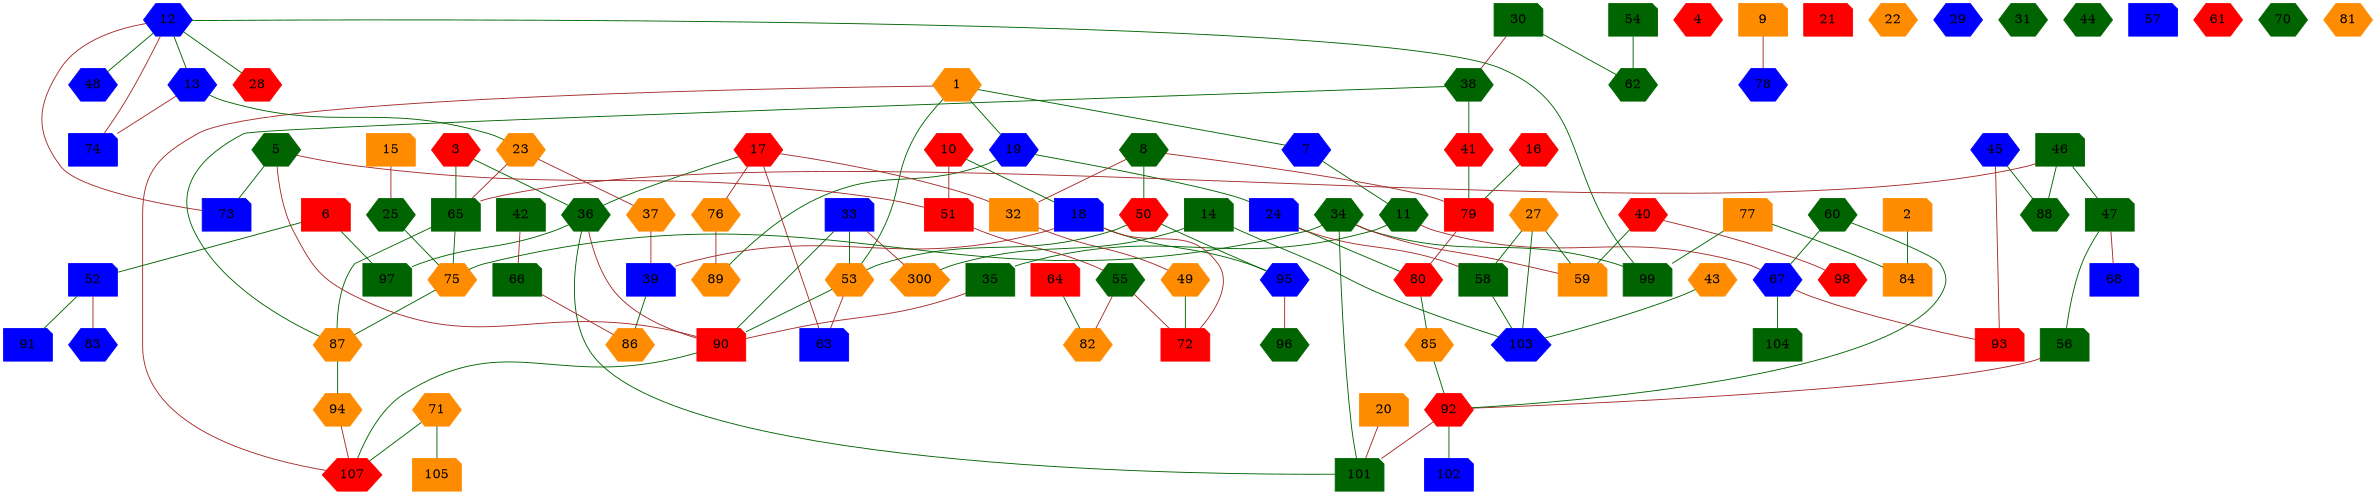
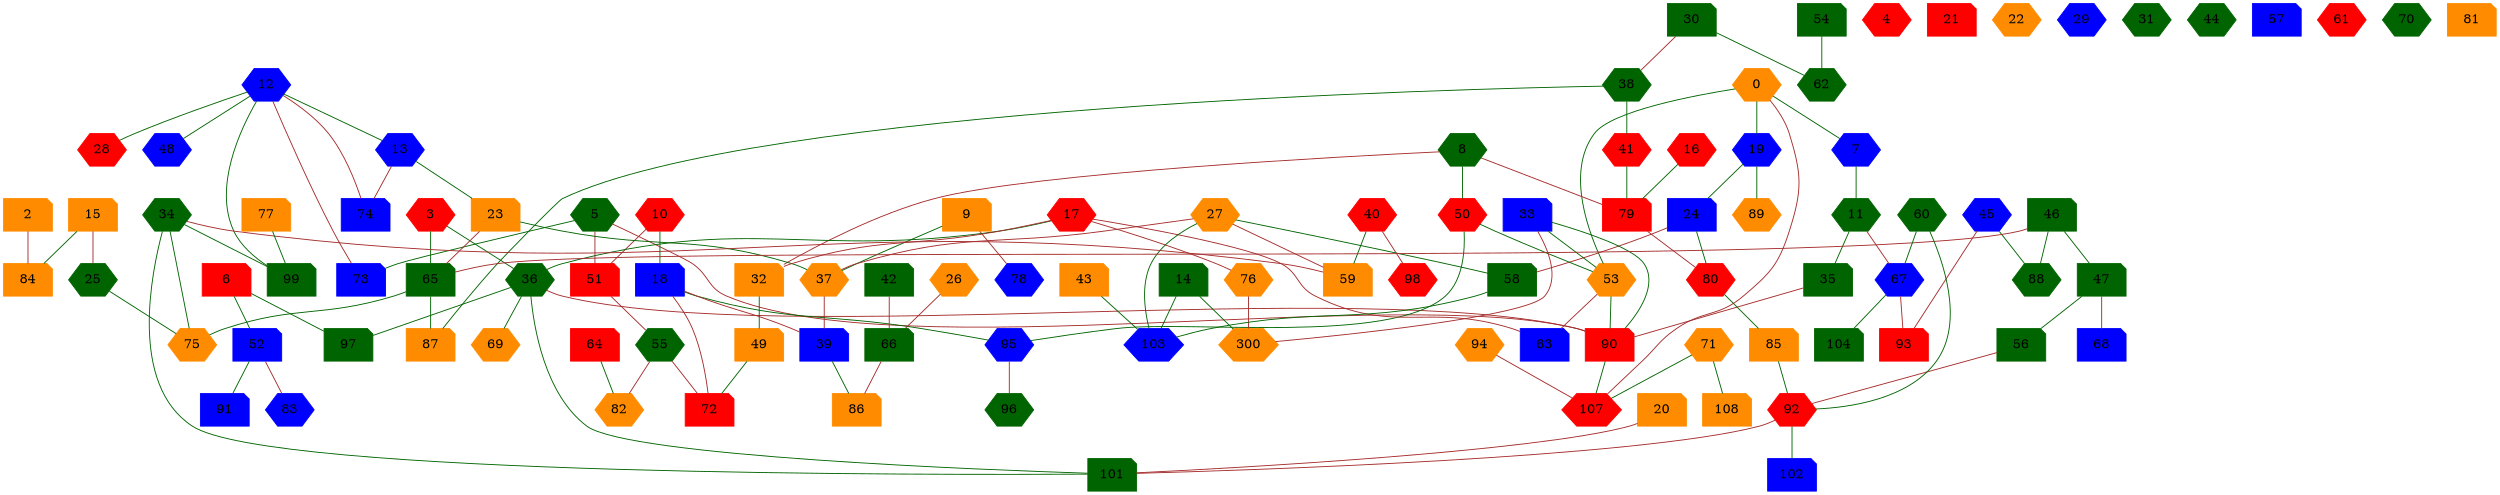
node "81": shape hexagon -> note
node "1": label "1" -> "0"
node "23": shape hexagon -> note
edge "23" -- "37": color brown -> darkgreen
edge "27" -- "37": added
edge "27" -- "59": color darkgreen -> brown
edge "77" -- "84": now "15" -- "84"
edge "76" -- "89": now "76" -- "300"
edge "9" -- "37": added
edge "32" -- "49": color brown -> darkgreen
edge "2" -- "84": color darkgreen -> brown
node "26": added
node "49": shape hexagon -> note
node "43": shape hexagon -> note
edge "75" -- "87": removed
node "87": shape hexagon -> note
node "69": added
node "86": shape hexagon -> note
node "85": shape hexagon -> note
edge "87" -- "94": removed
node "105": label "105" -> "108"
